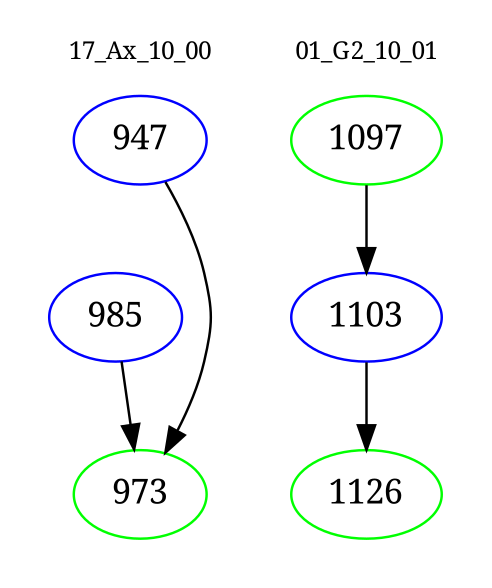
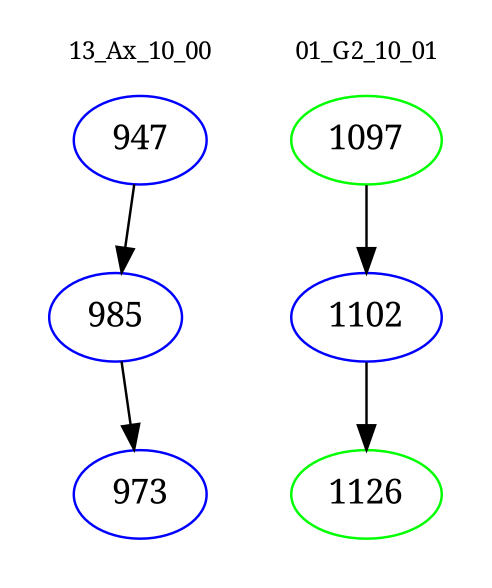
cluster "17_Ax_10_00": label "17_Ax_10_00" -> "13_Ax_10_00"
edge "947" -> "973": now "947" -> "985"
node "1103": label "1103" -> "1102"
node "973": color green -> blue
